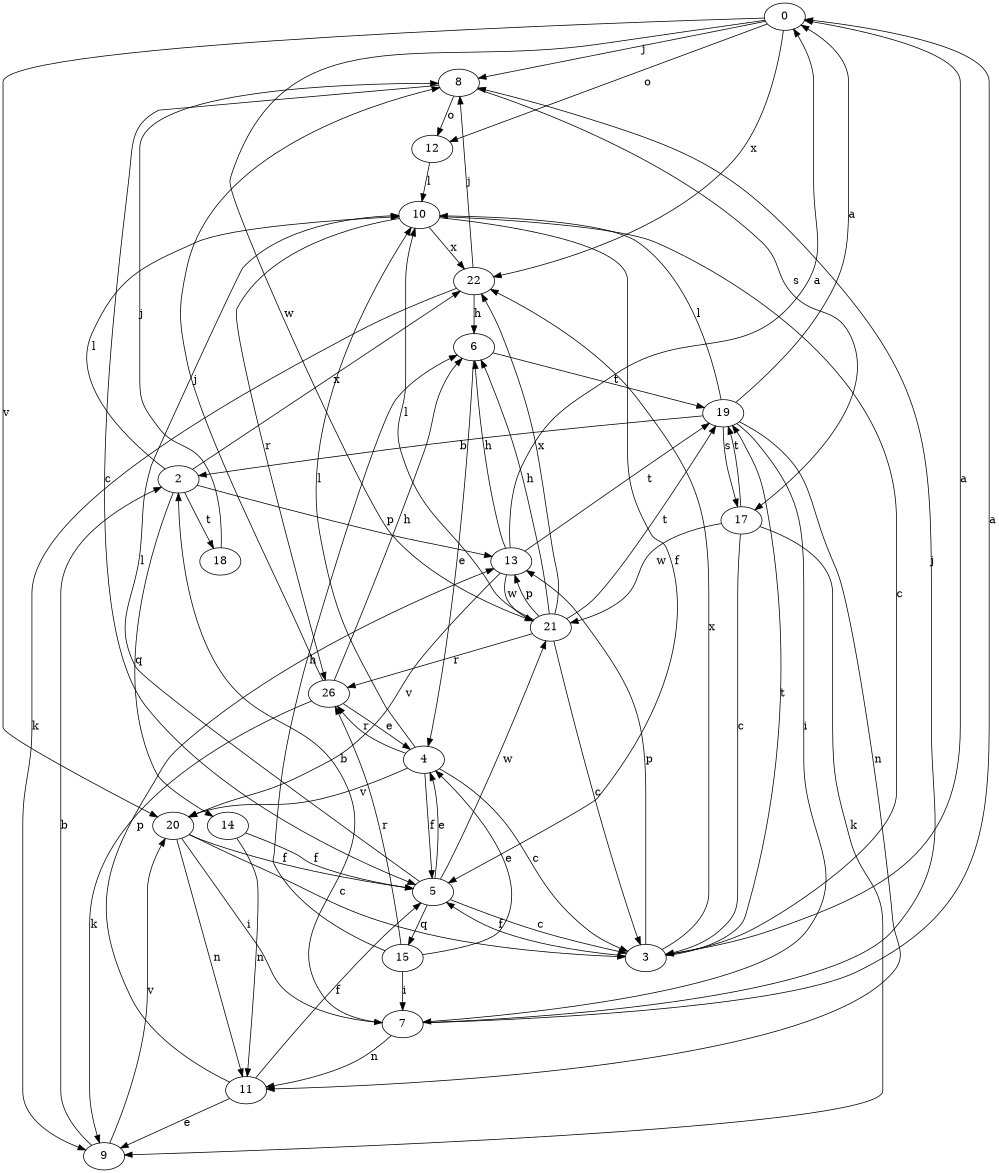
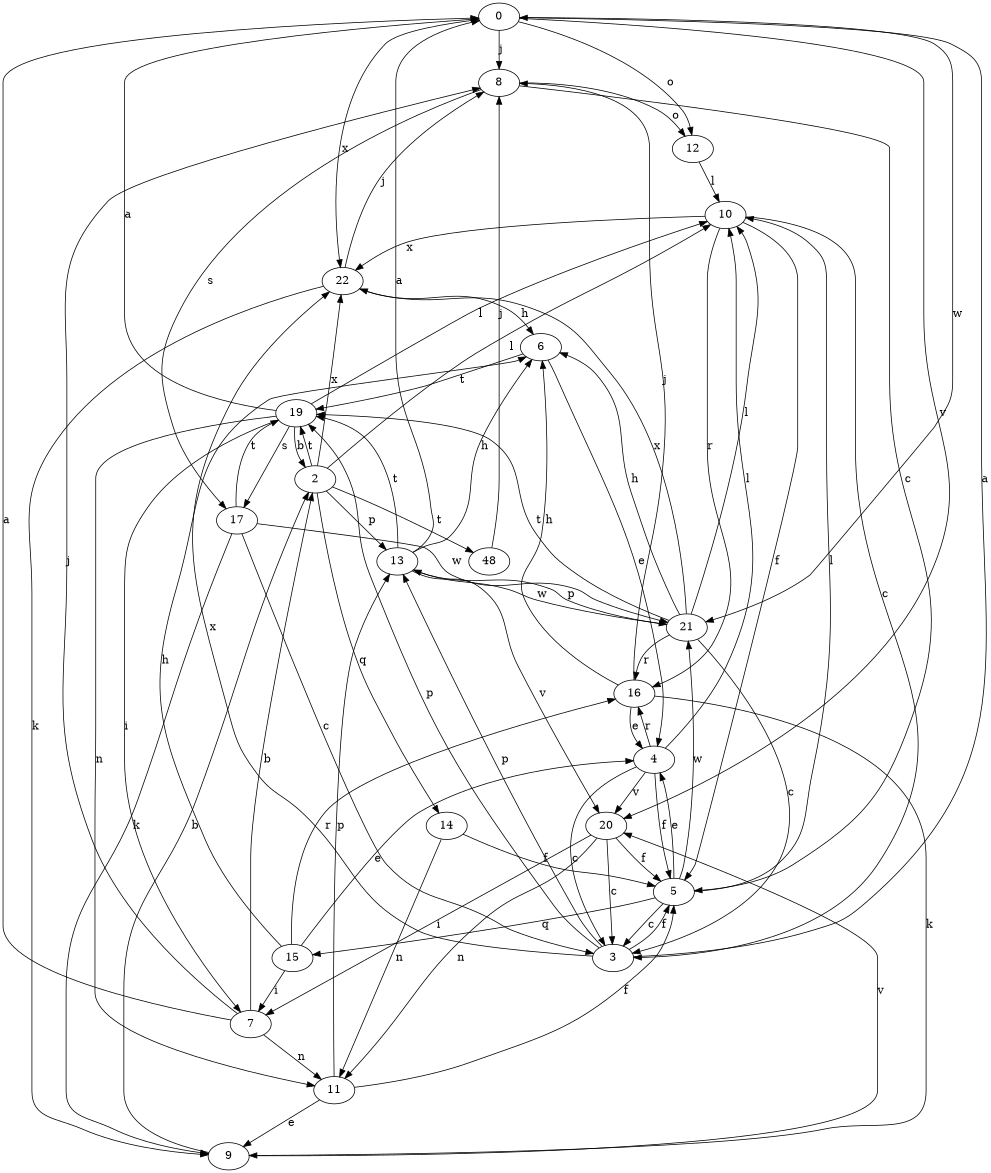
edge "2" -> "19": added, label "t"
node "18": label "18" -> "48"
node "26": label "26" -> "16"
edge "3" -> "19": label "t" -> "p"
